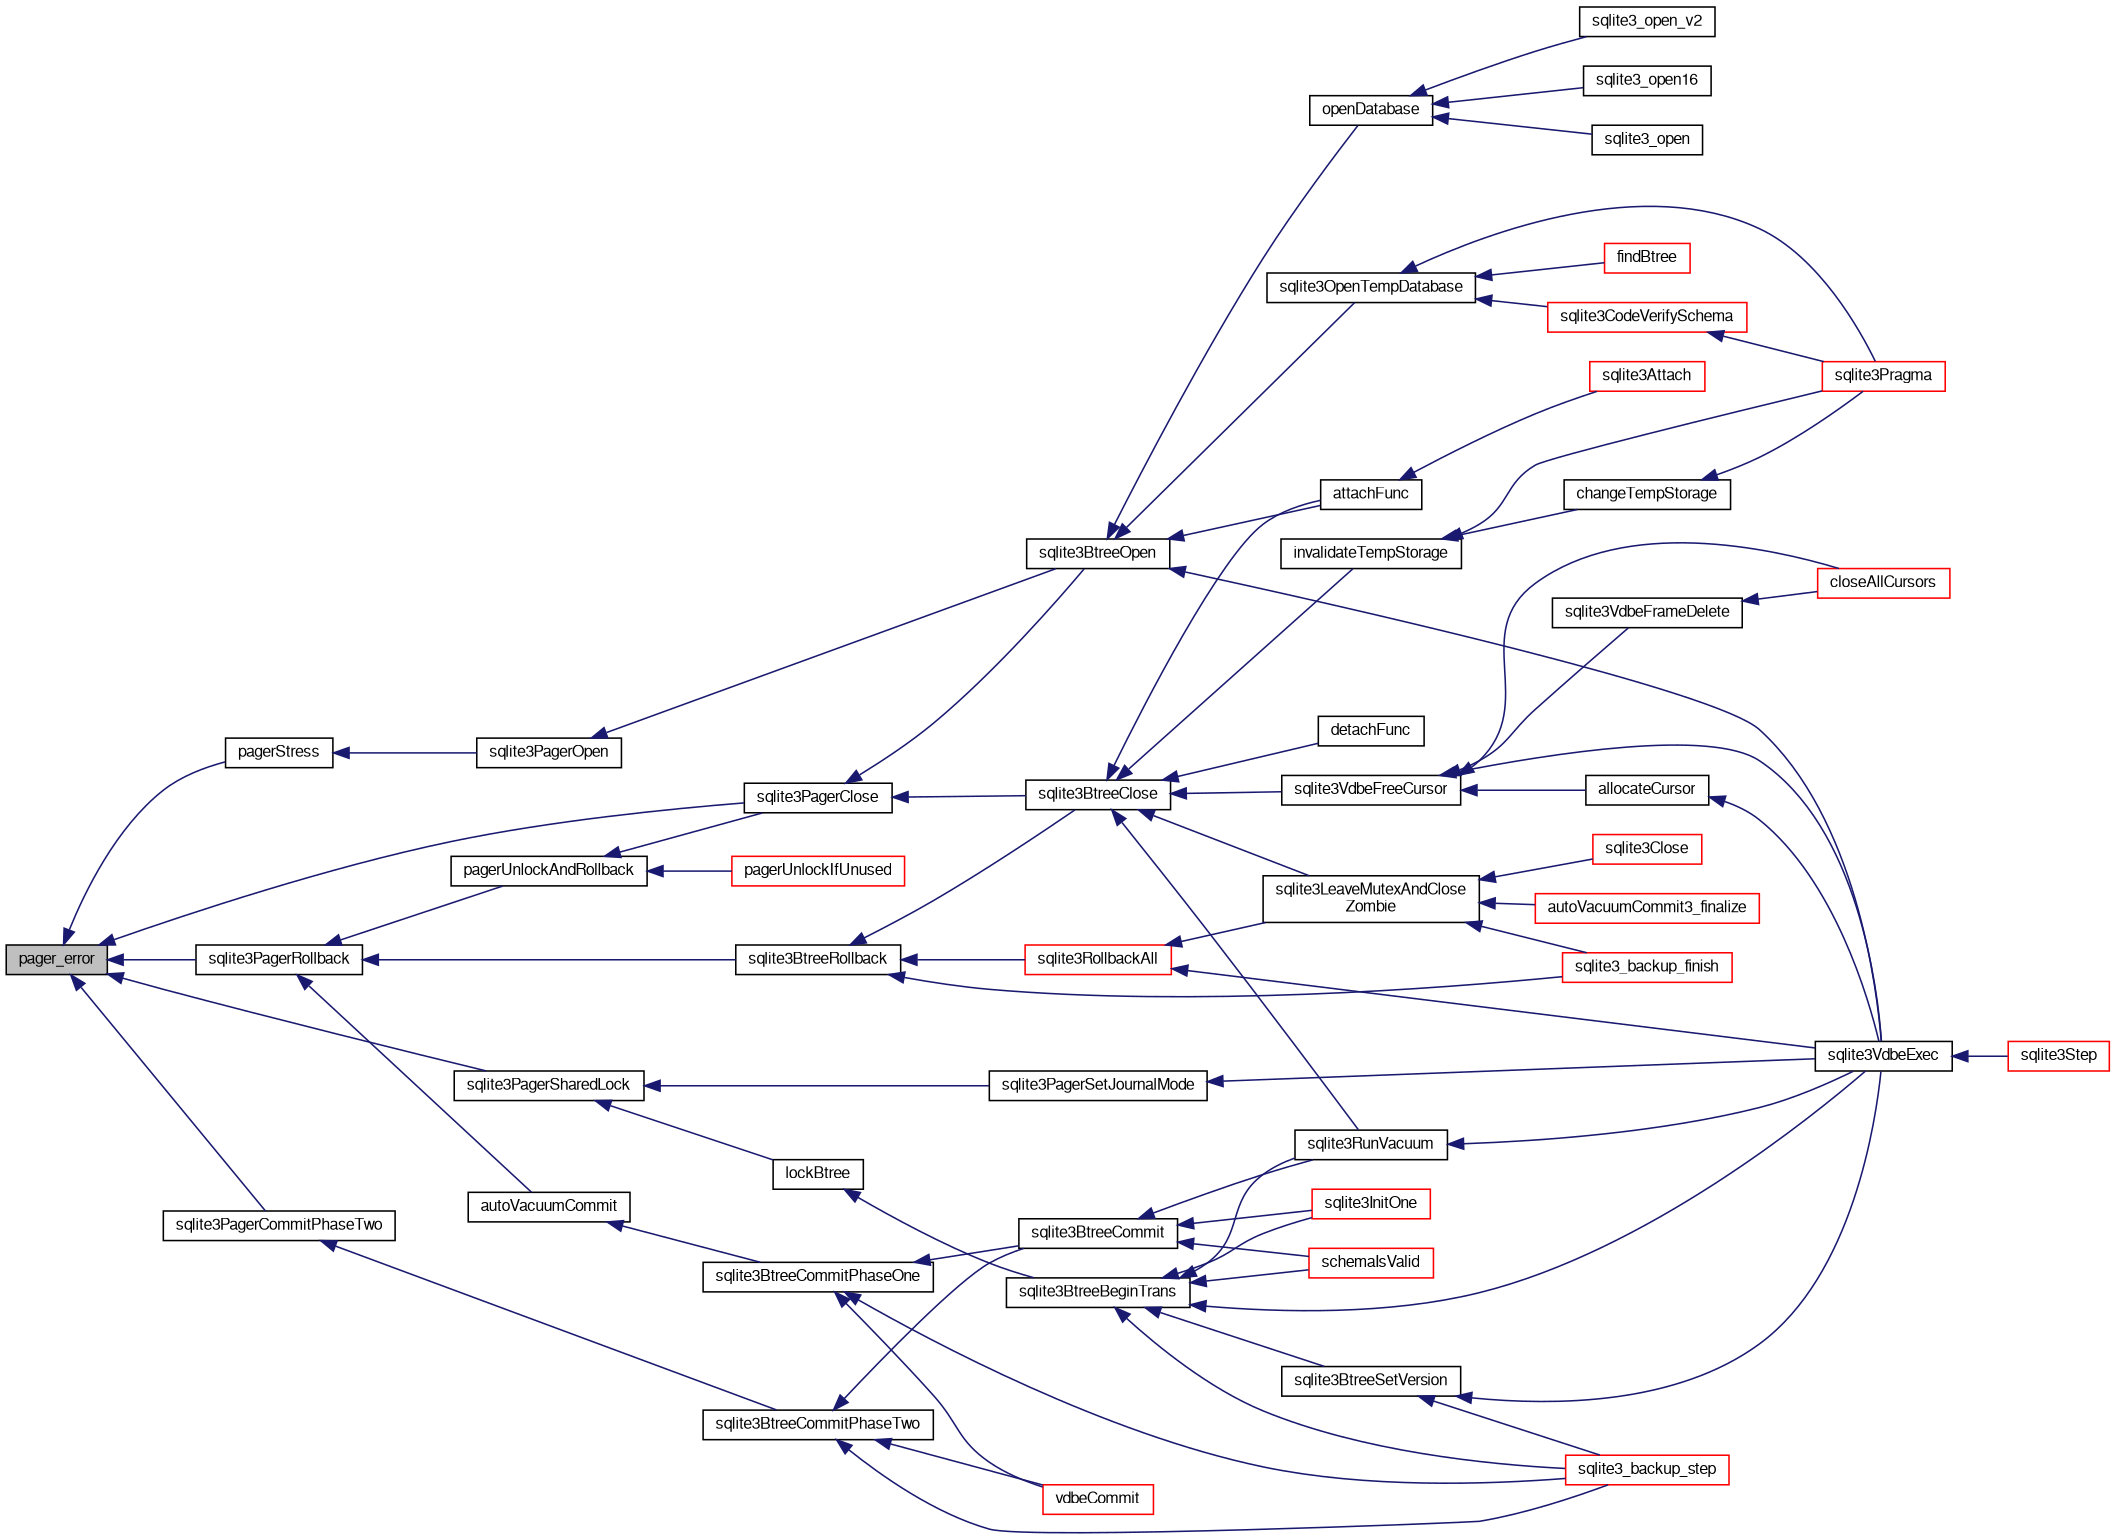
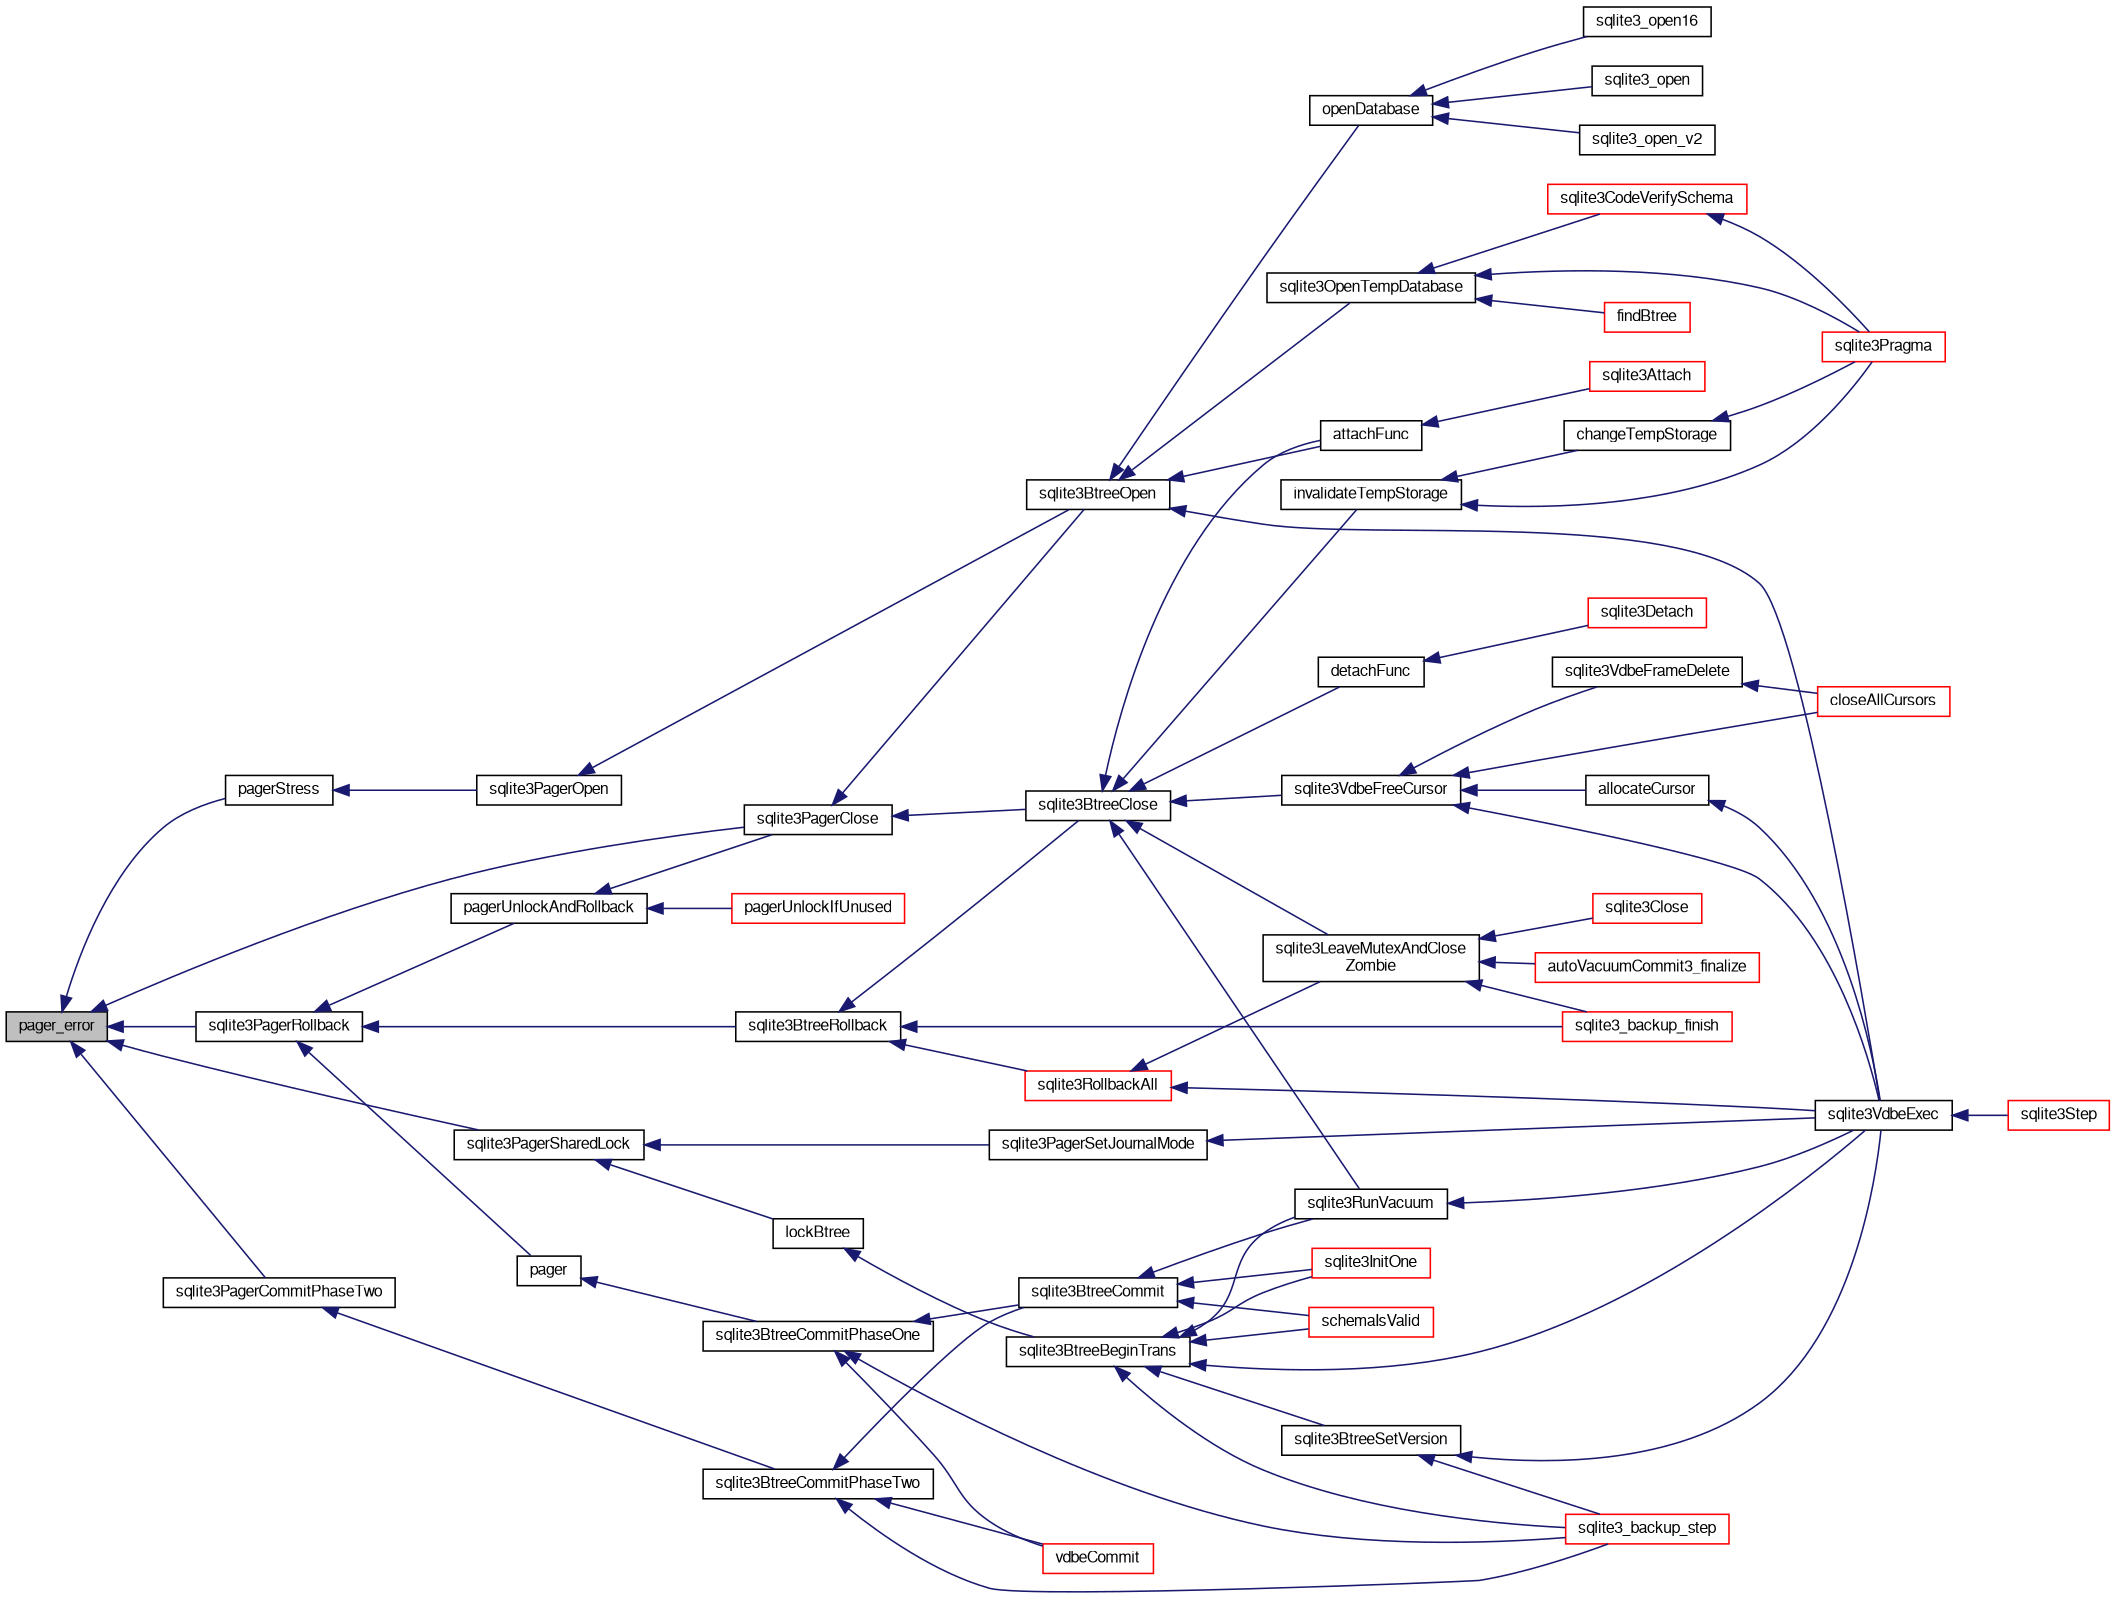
node "sqlite3Detach": added
node "autoVacuumCommit": label "autoVacuumCommit" -> "pager"
